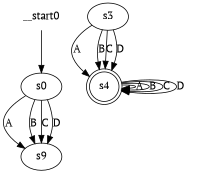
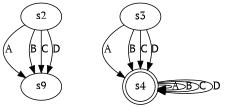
node "__start0": removed
node "s0": label "s0" -> "s2"
